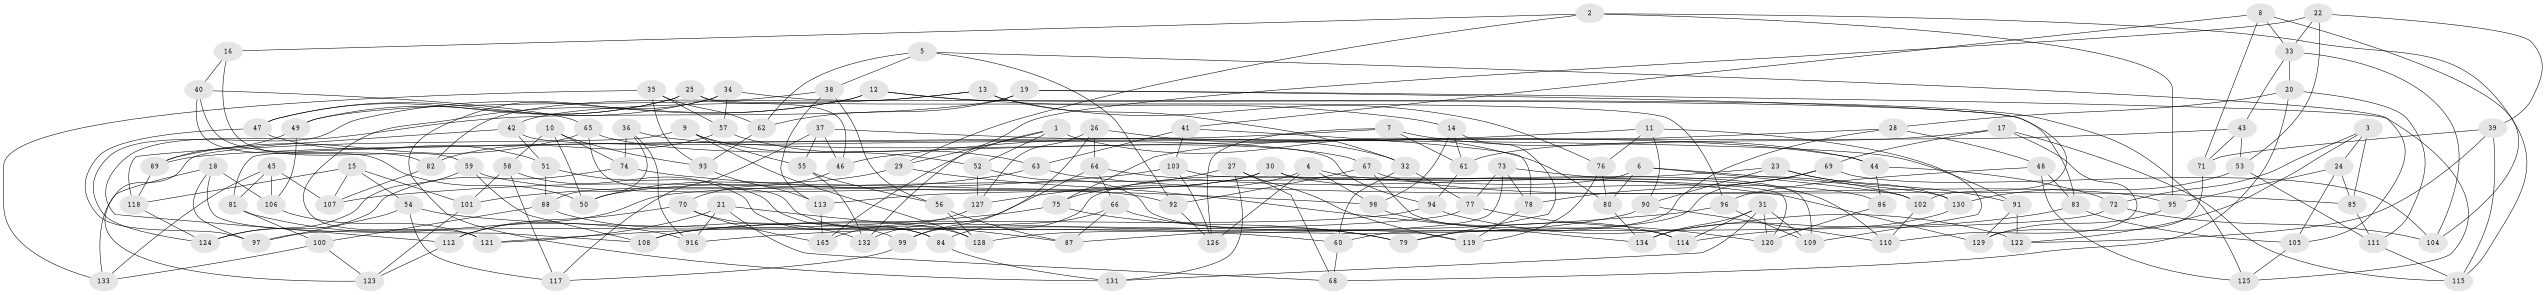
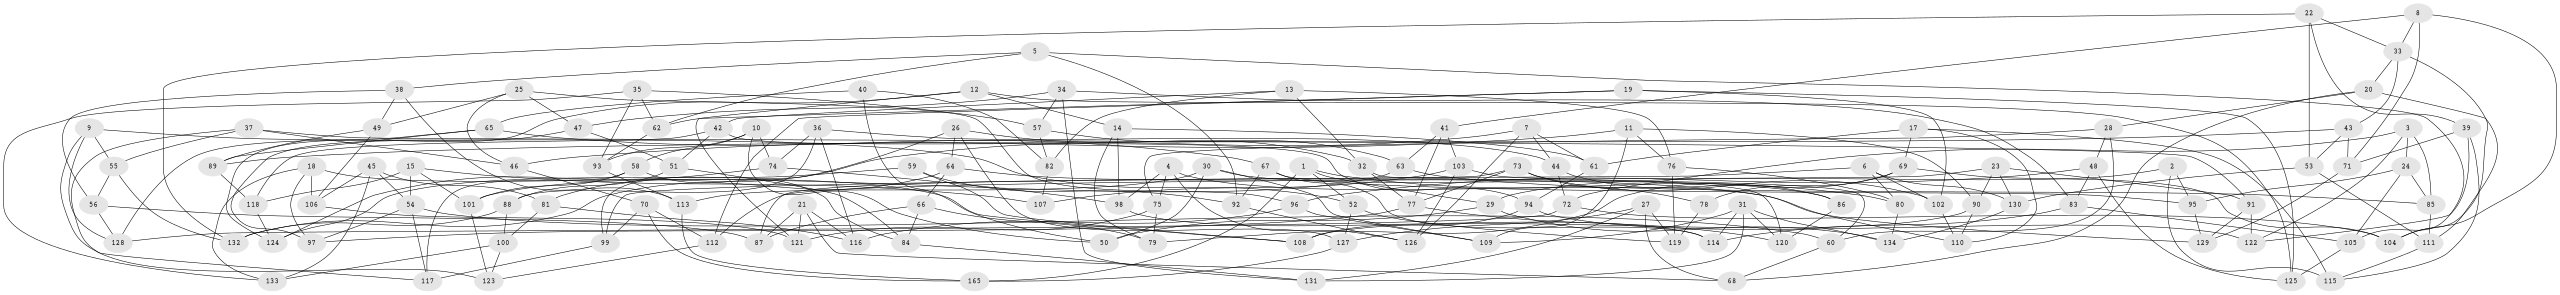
node "16": removed
edge "41" -- "78": now "41" -- "77"
edge "45" -- "107": now "45" -- "54"
node "916": label "916" -> "116"
